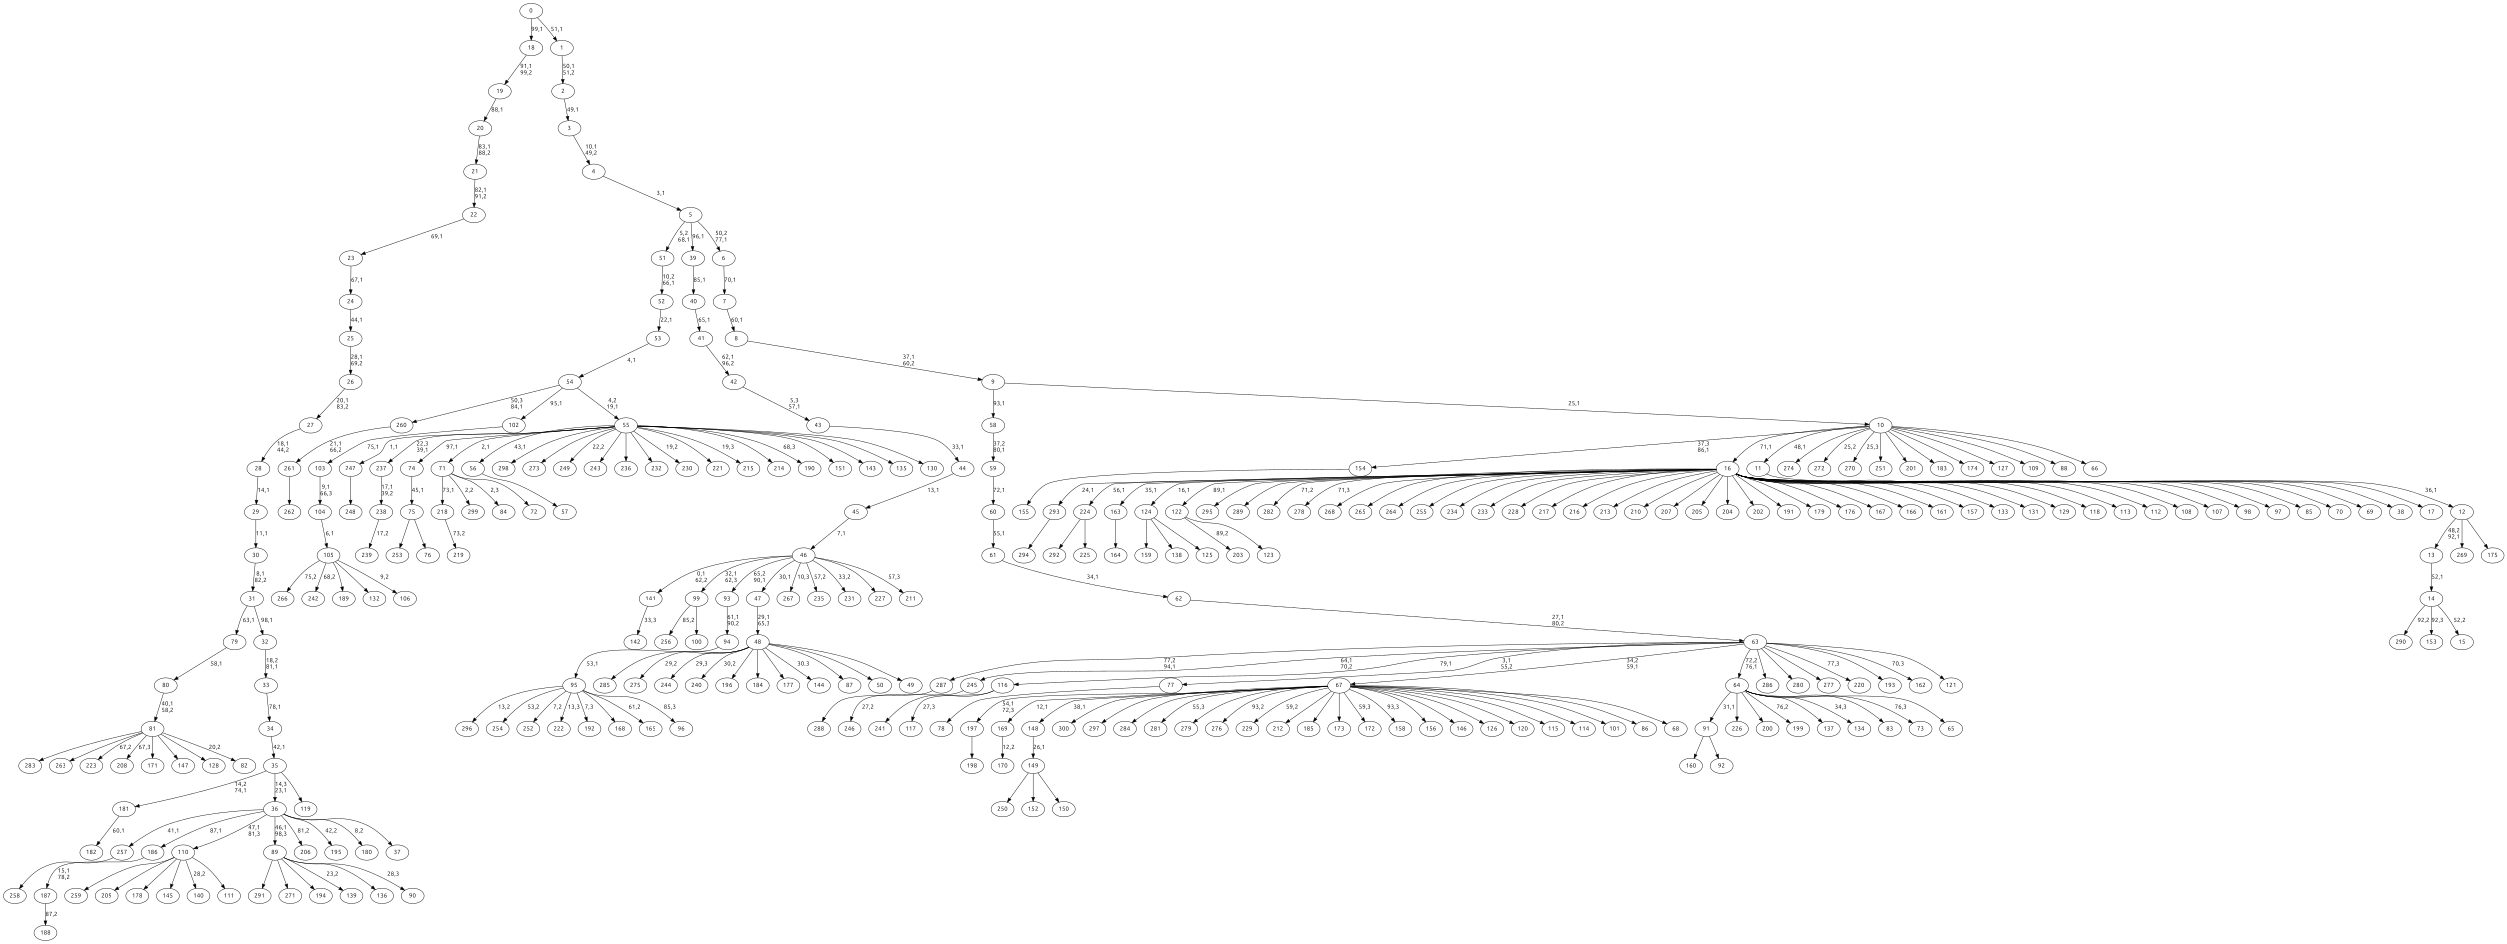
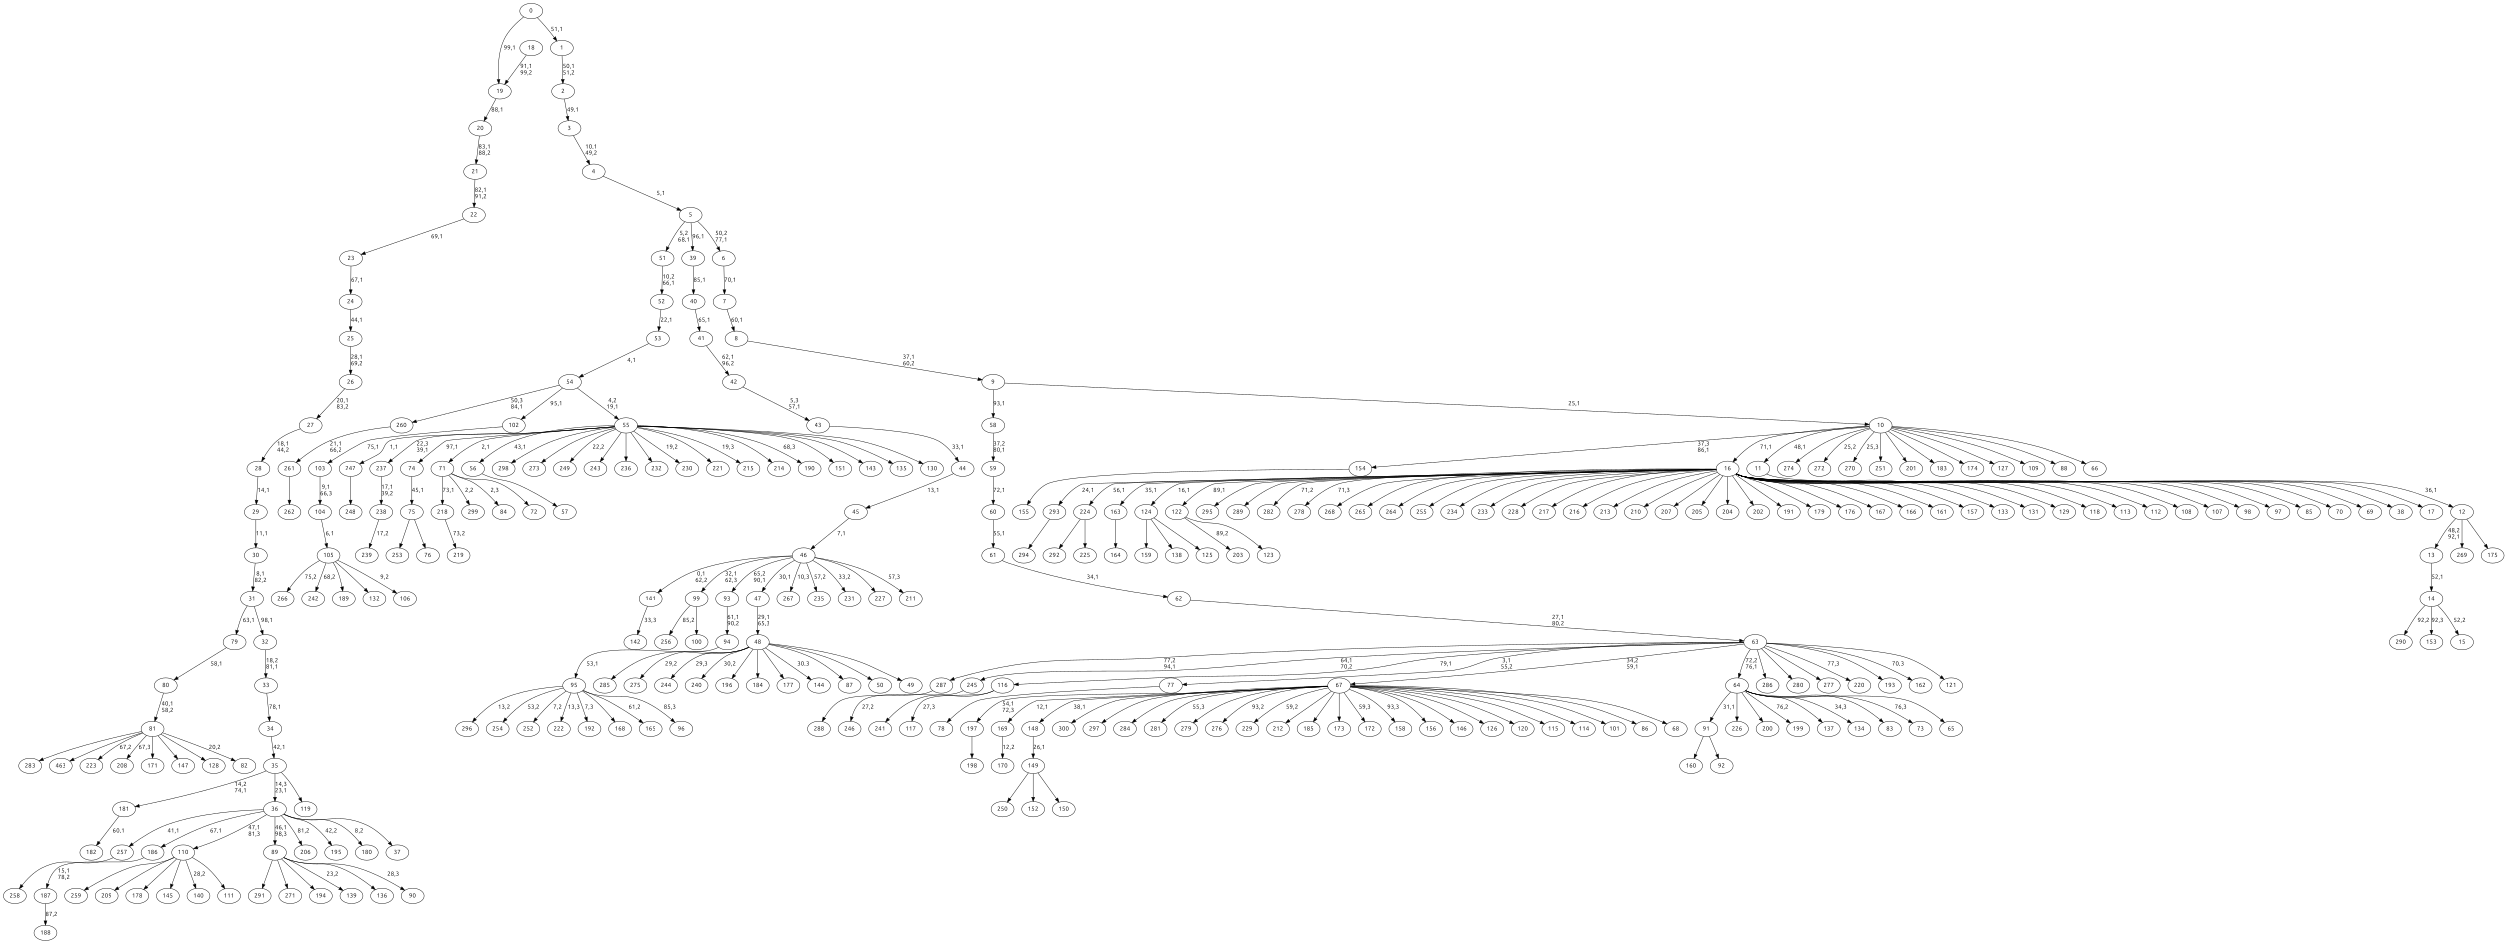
edge "0" -> "18": now "0" -> "19"
edge "4" -> "5": label "3,1" -> "5,1"
node "263": label "263" -> "463"
edge "36" -> "186": label "87,1" -> "67,1"
